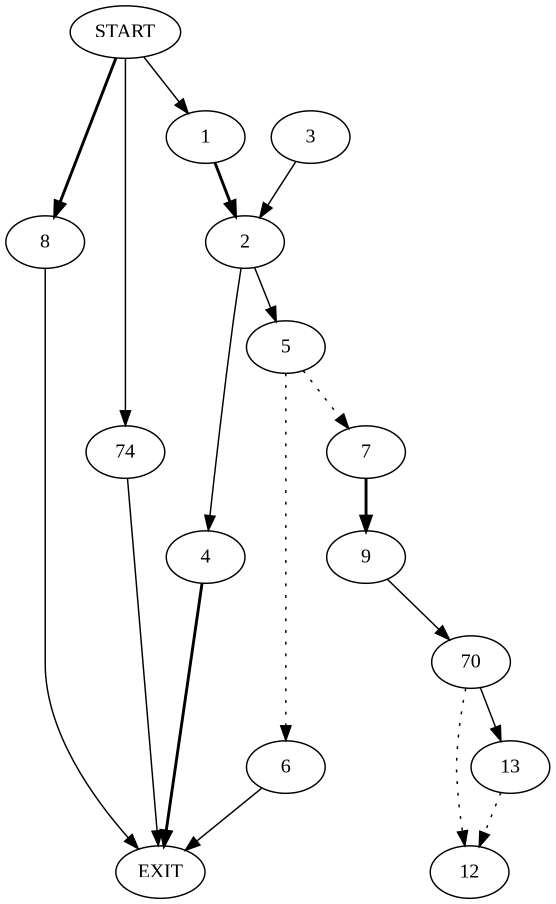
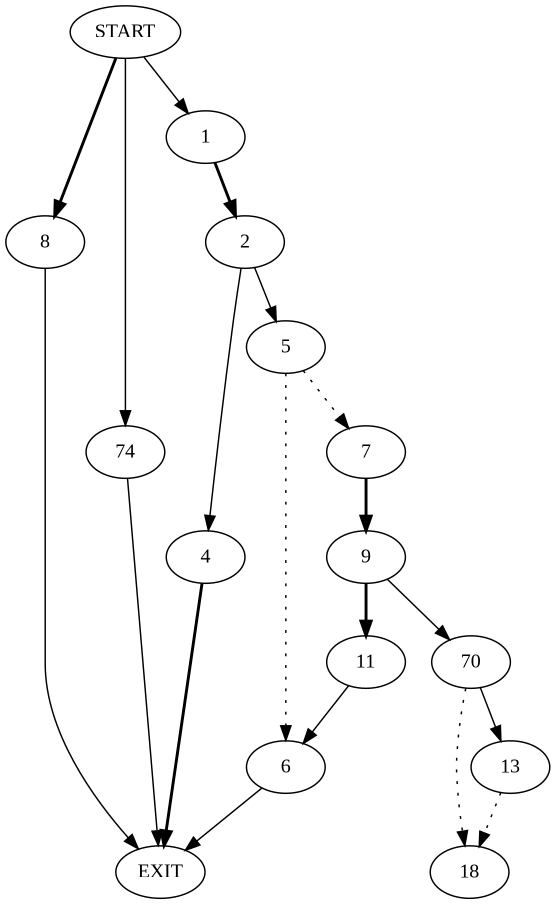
node "3": removed
node "11": added
node "12": label "12" -> "18"
